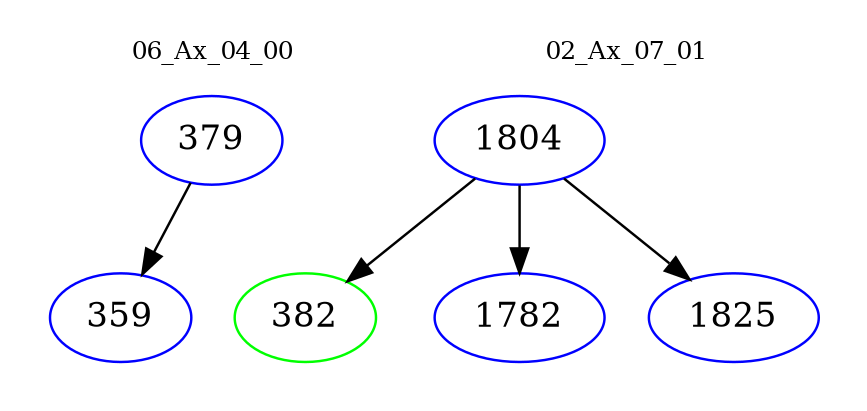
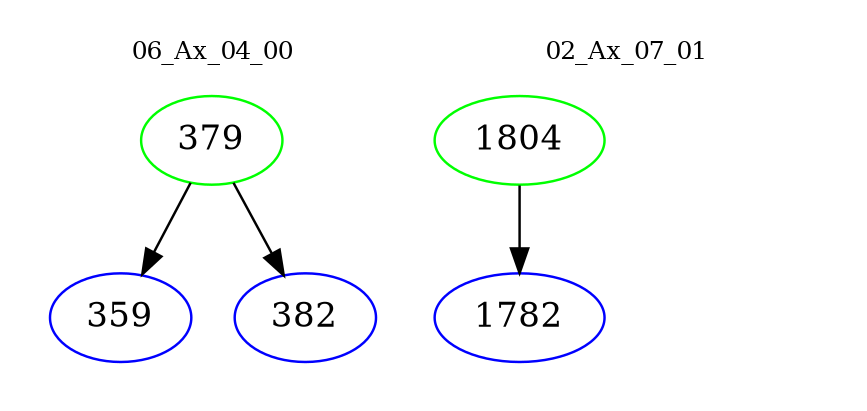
node "379": color blue -> green
node "1804": color blue -> green
edge "1804" -> "382": now "379" -> "382"
node "382": color green -> blue
node "1825": removed
